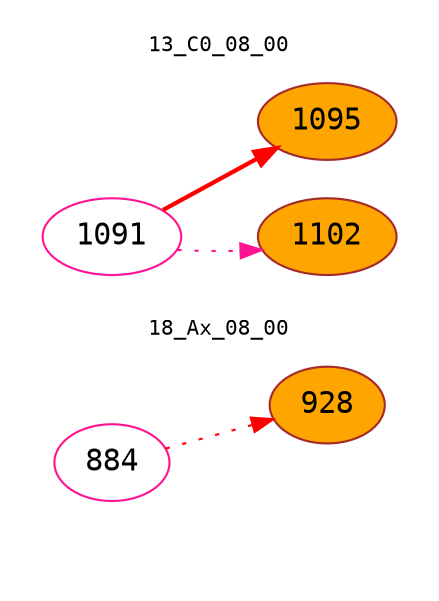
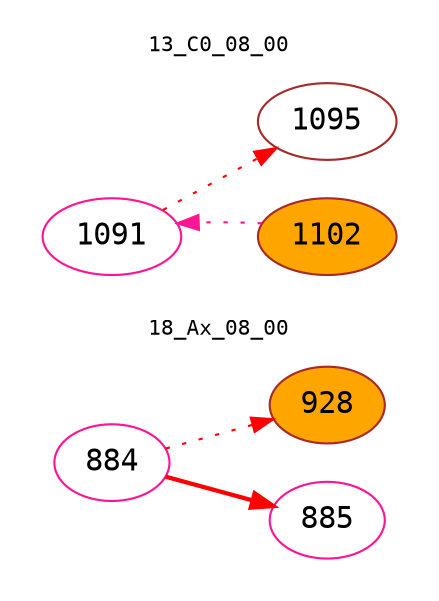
node "1095": fillcolor orange -> white
edge "1091" -> "1095": style bold -> dotted
edge "1091" -> "1102": reversed
node "885": added
